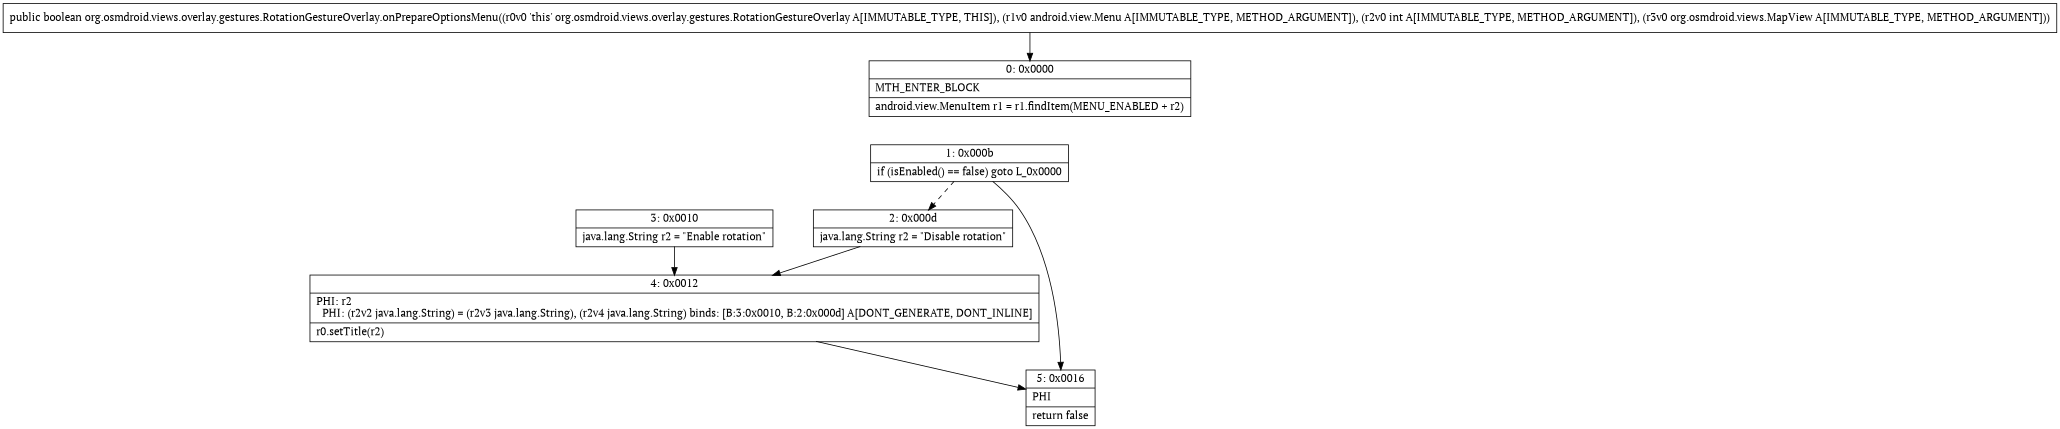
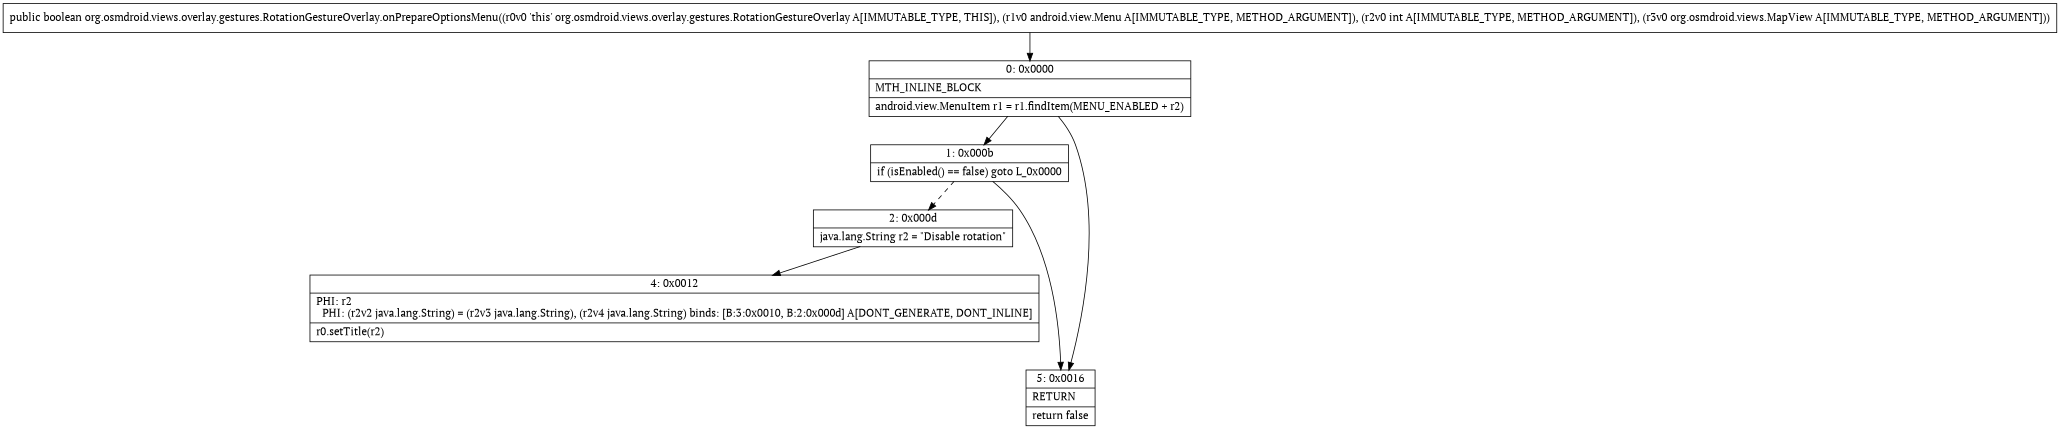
node "0: 0x0000": text "MTH_ENTER_BLOCK" -> "MTH_INLINE_BLOCK"
edge "0: 0x0000" -> "1: 0x000b": added
node "3: 0x0010": removed
edge "4: 0x0012" -> "5: 0x0016": now "0: 0x0000" -> "5: 0x0016"
node "5: 0x0016": text "PHI" -> "RETURN"
